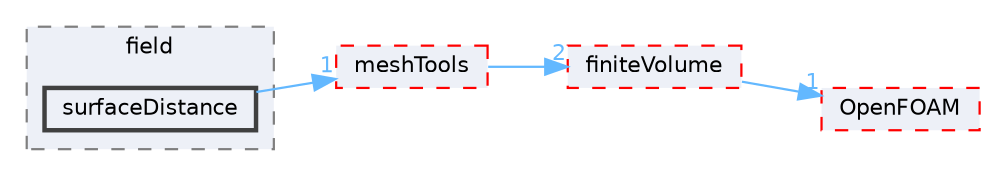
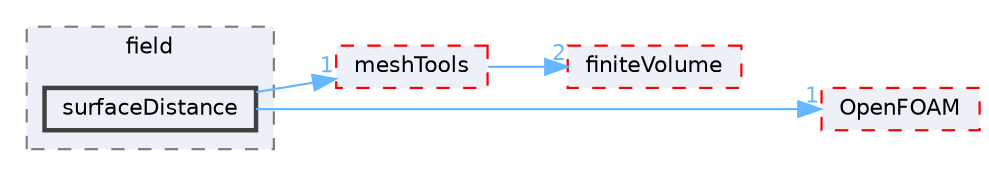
edge "finiteVolume" -> "OpenFOAM": now "surfaceDistance" -> "OpenFOAM"
